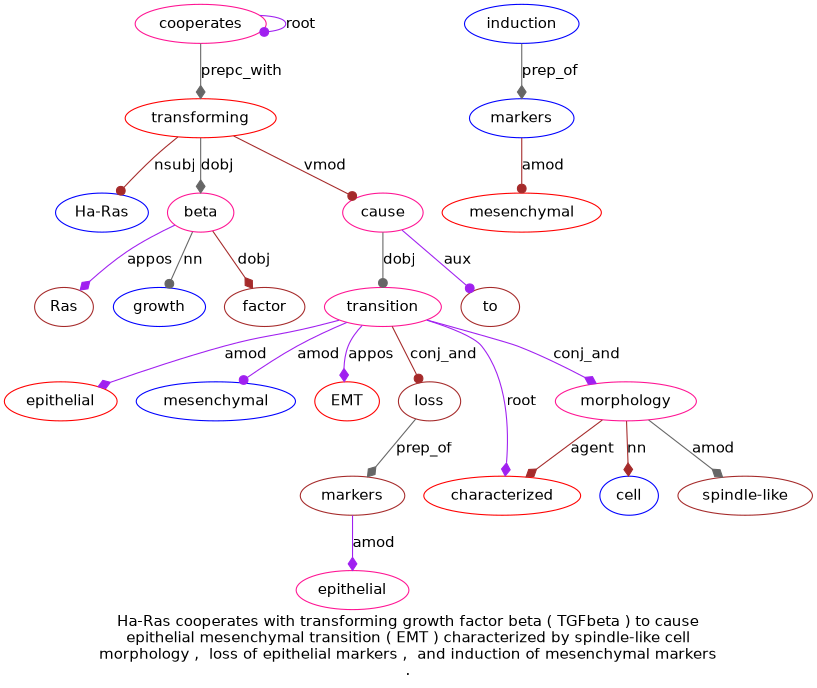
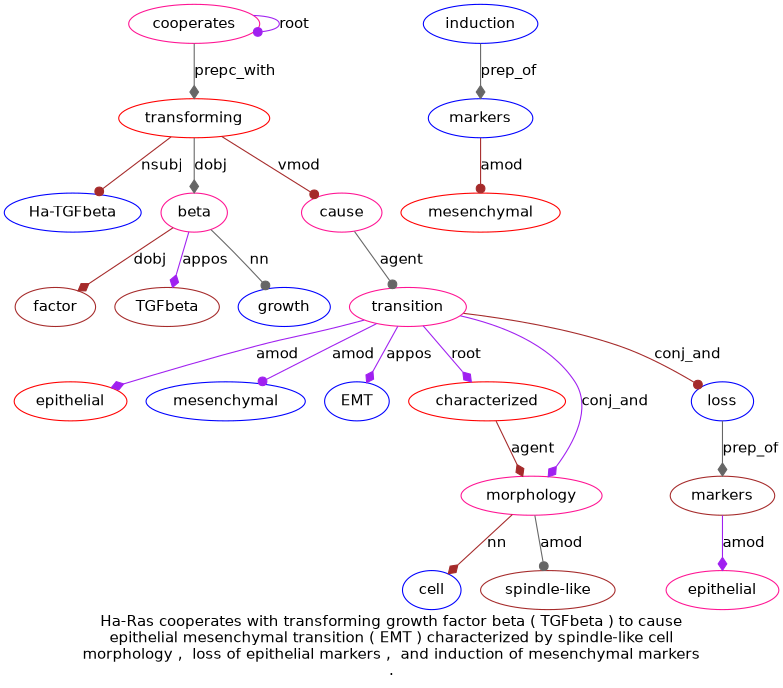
node "Ha-Ras": label "Ha-Ras" -> "Ha-TGFbeta"
edge "cause" -> "transition": label "dobj" -> "agent"
node "Ras": label "Ras" -> "TGFbeta"
node "to": removed
node "EMT": color red -> blue
node "loss": color brown -> blue
edge "morphology" -> "characterized": reversed
edge "morphology" -> "spindle-like": arrowhead diamond -> dot
